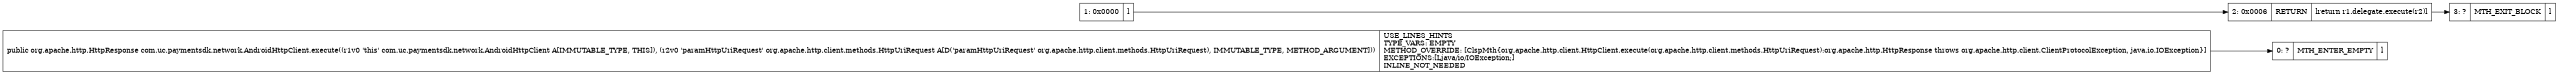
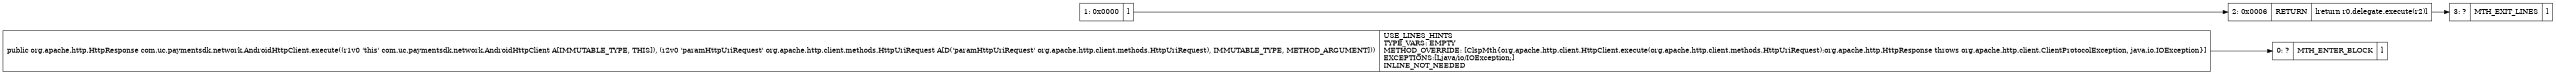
node "2: 0x0006": text "lreturn r1.delegate.execute(r2)l" -> "lreturn r0.delegate.execute(r2)l"
node "3: ?": text "MTH_EXIT_BLOCK" -> "MTH_EXIT_LINES"
node "0: ?": text "MTH_ENTER_EMPTY" -> "MTH_ENTER_BLOCK"
